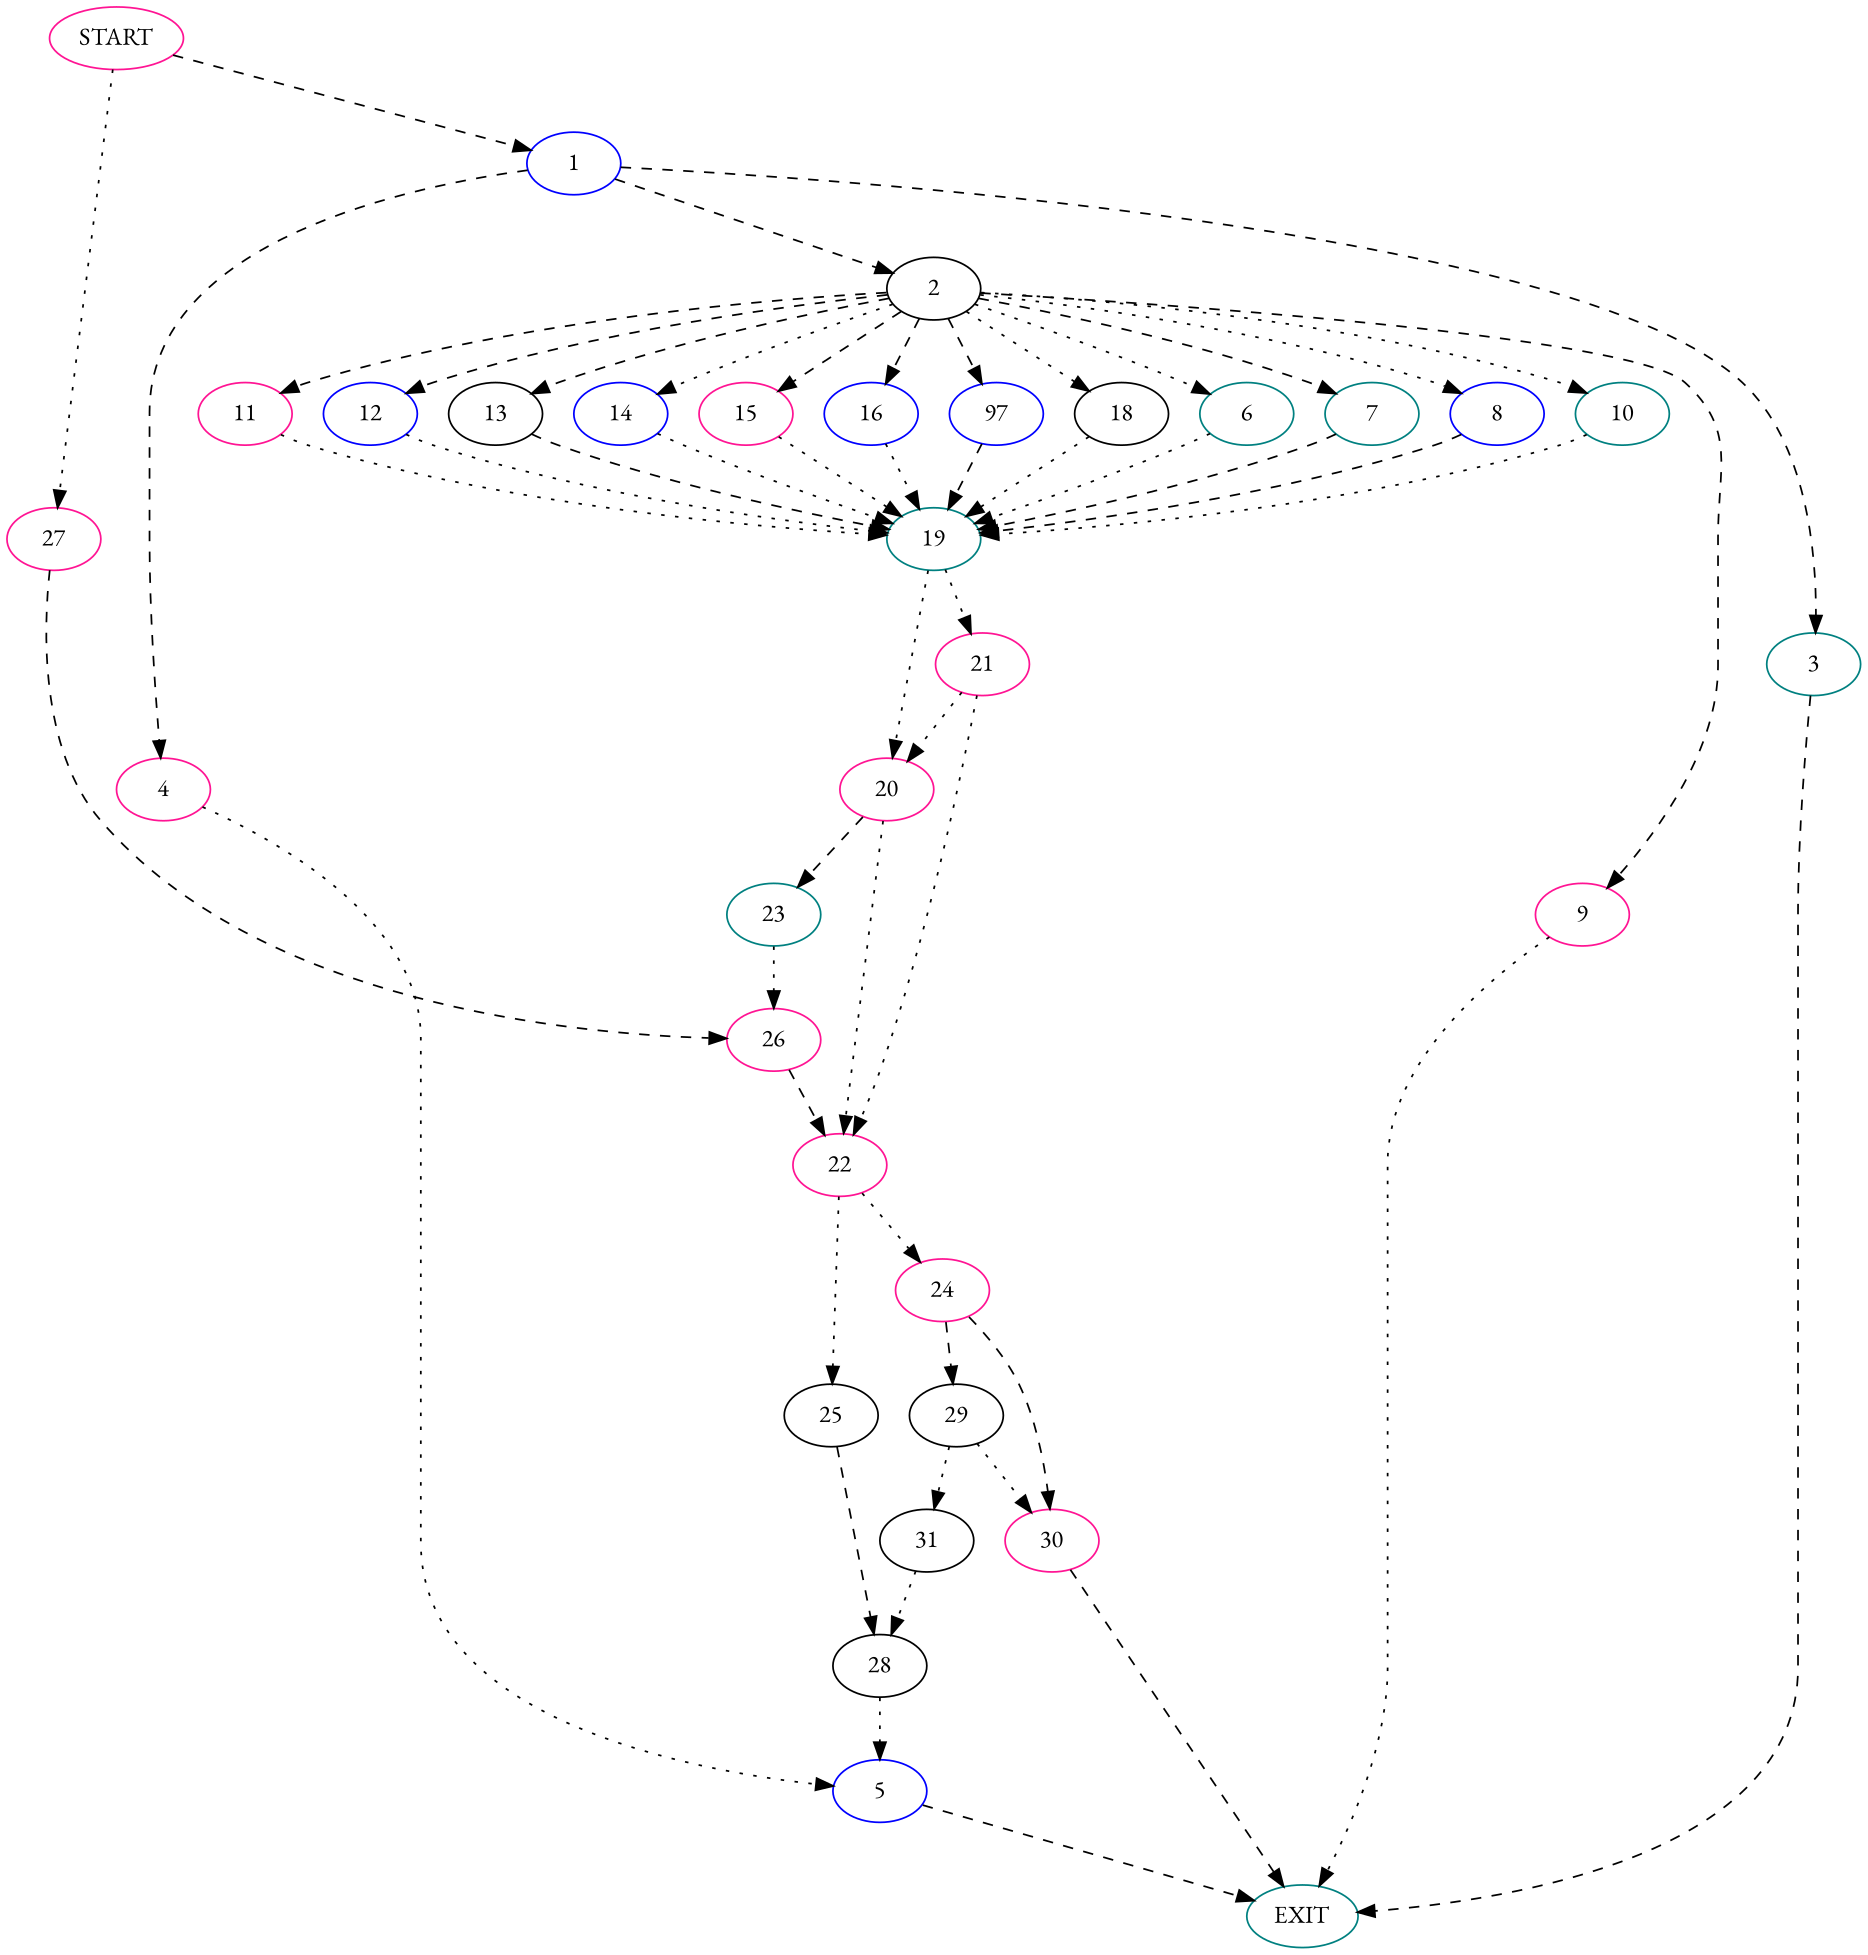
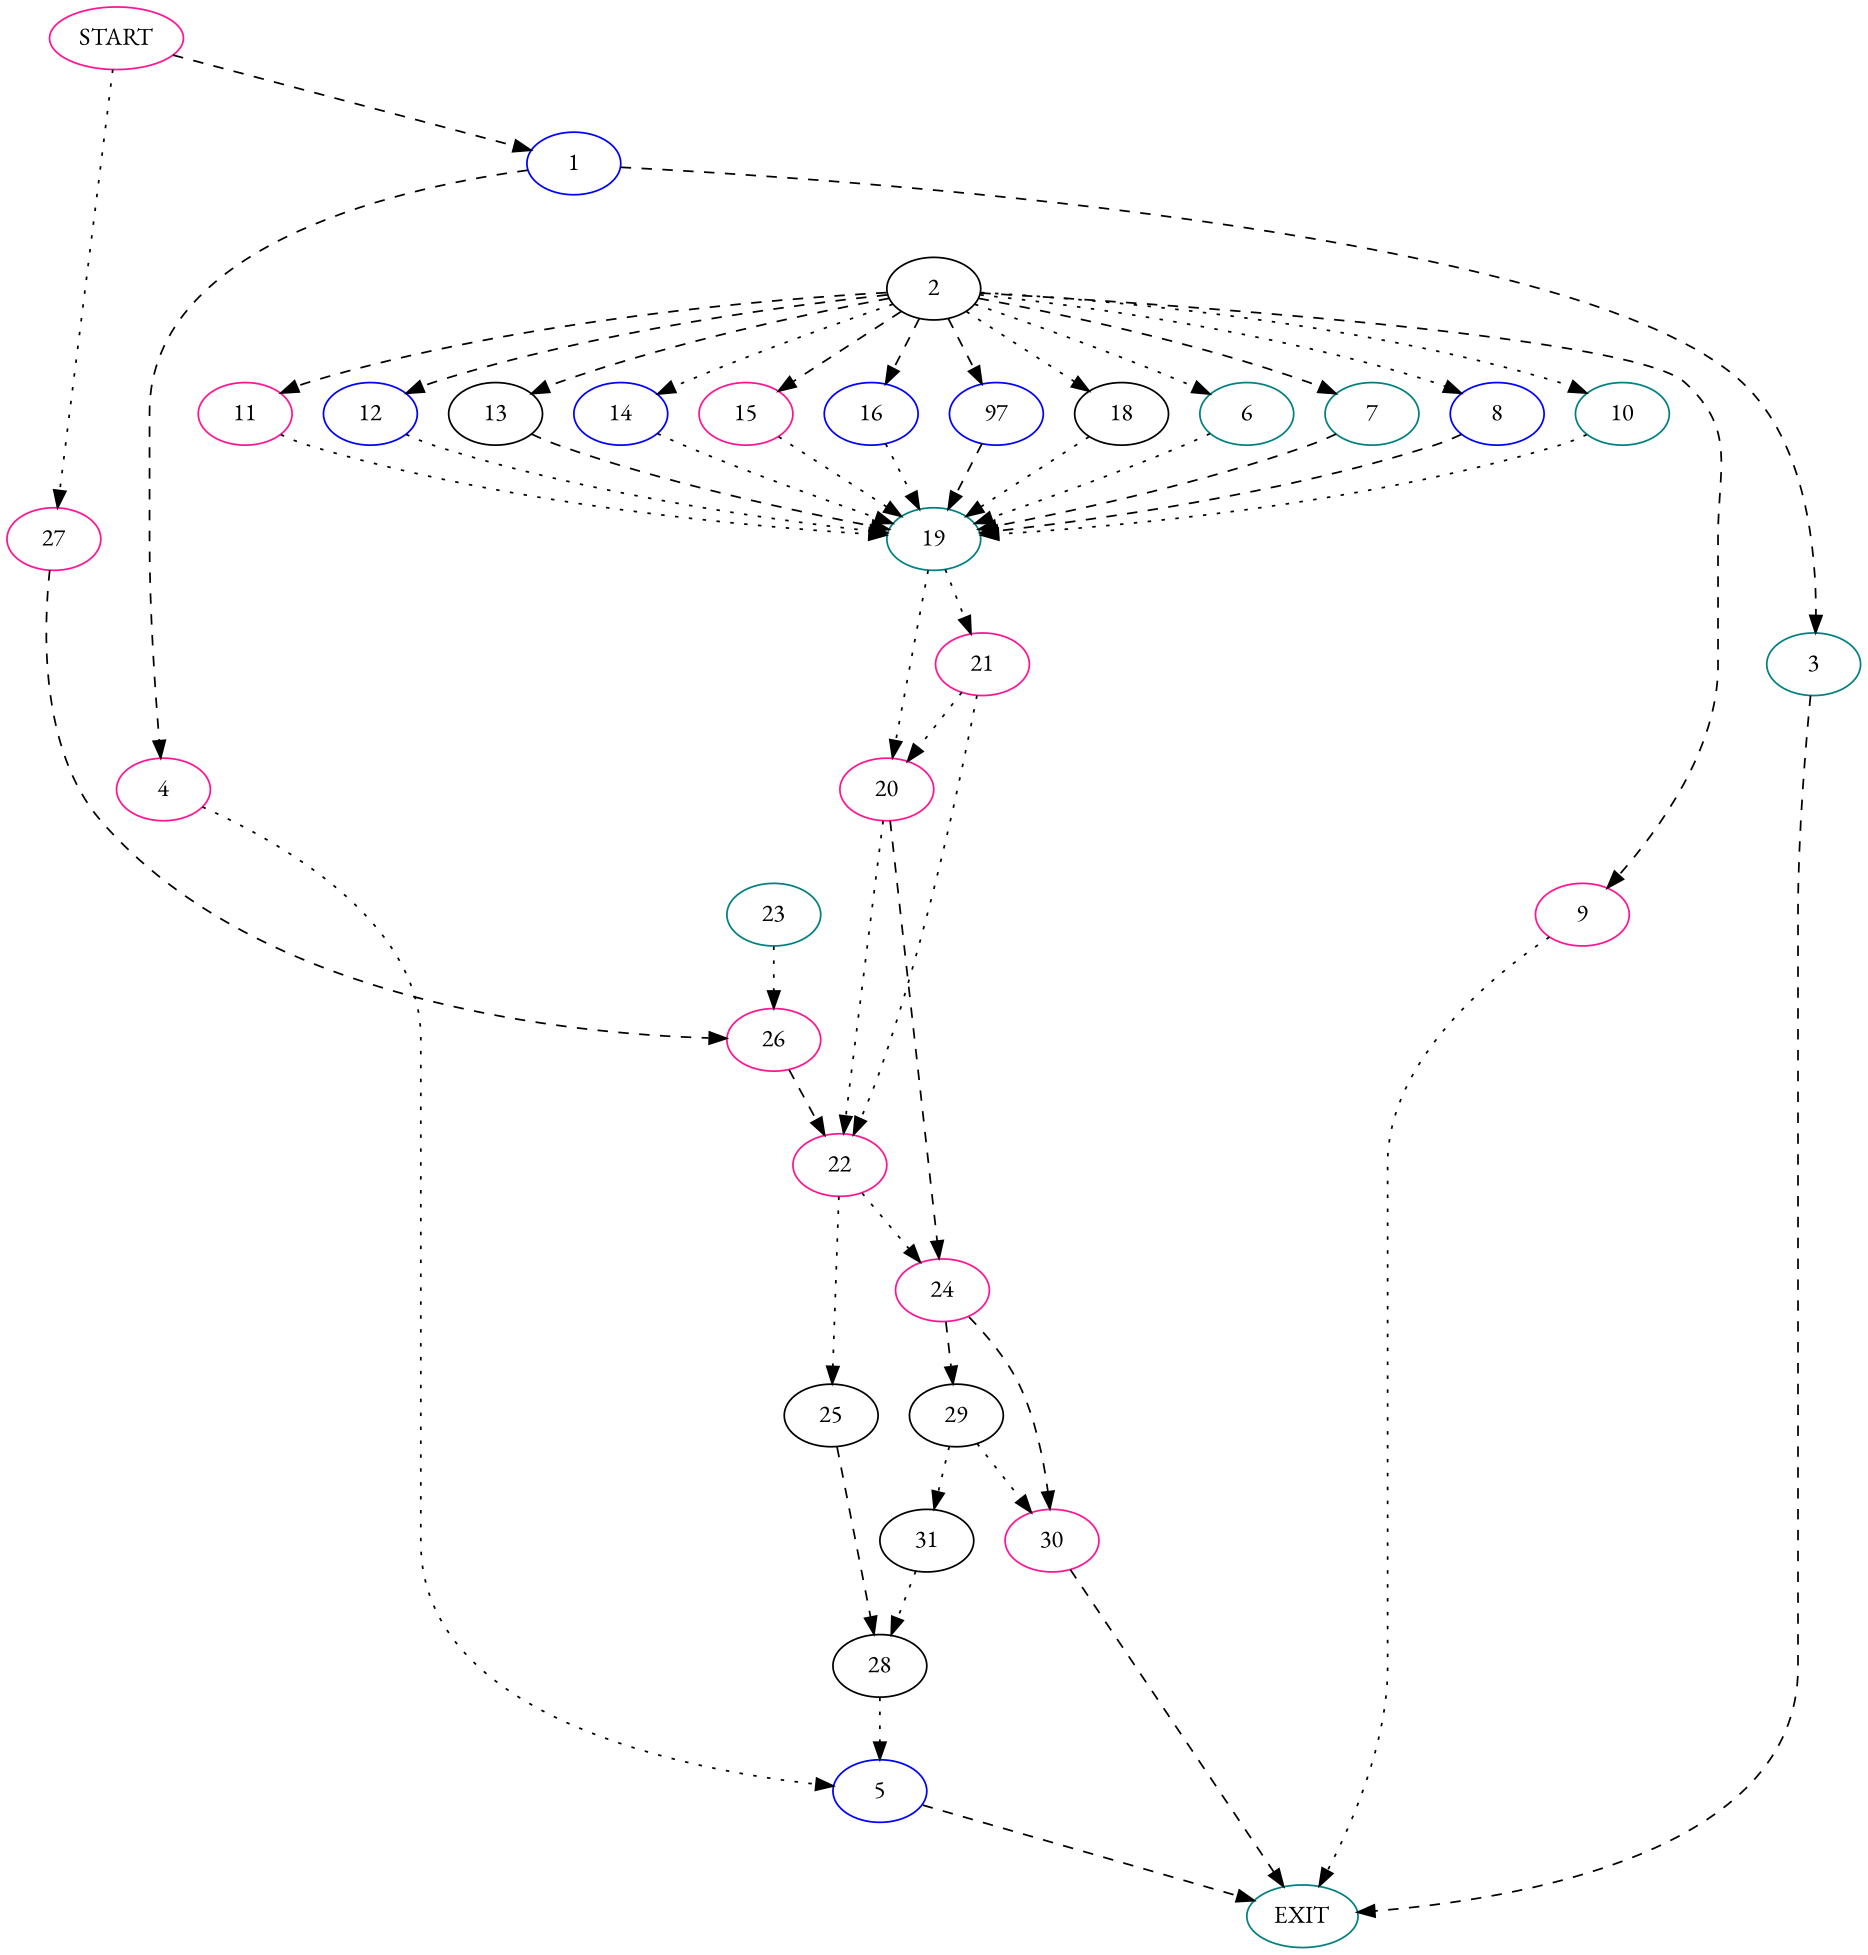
edge "1" -> "2": removed
edge "20" -> "23": now "20" -> "24"
